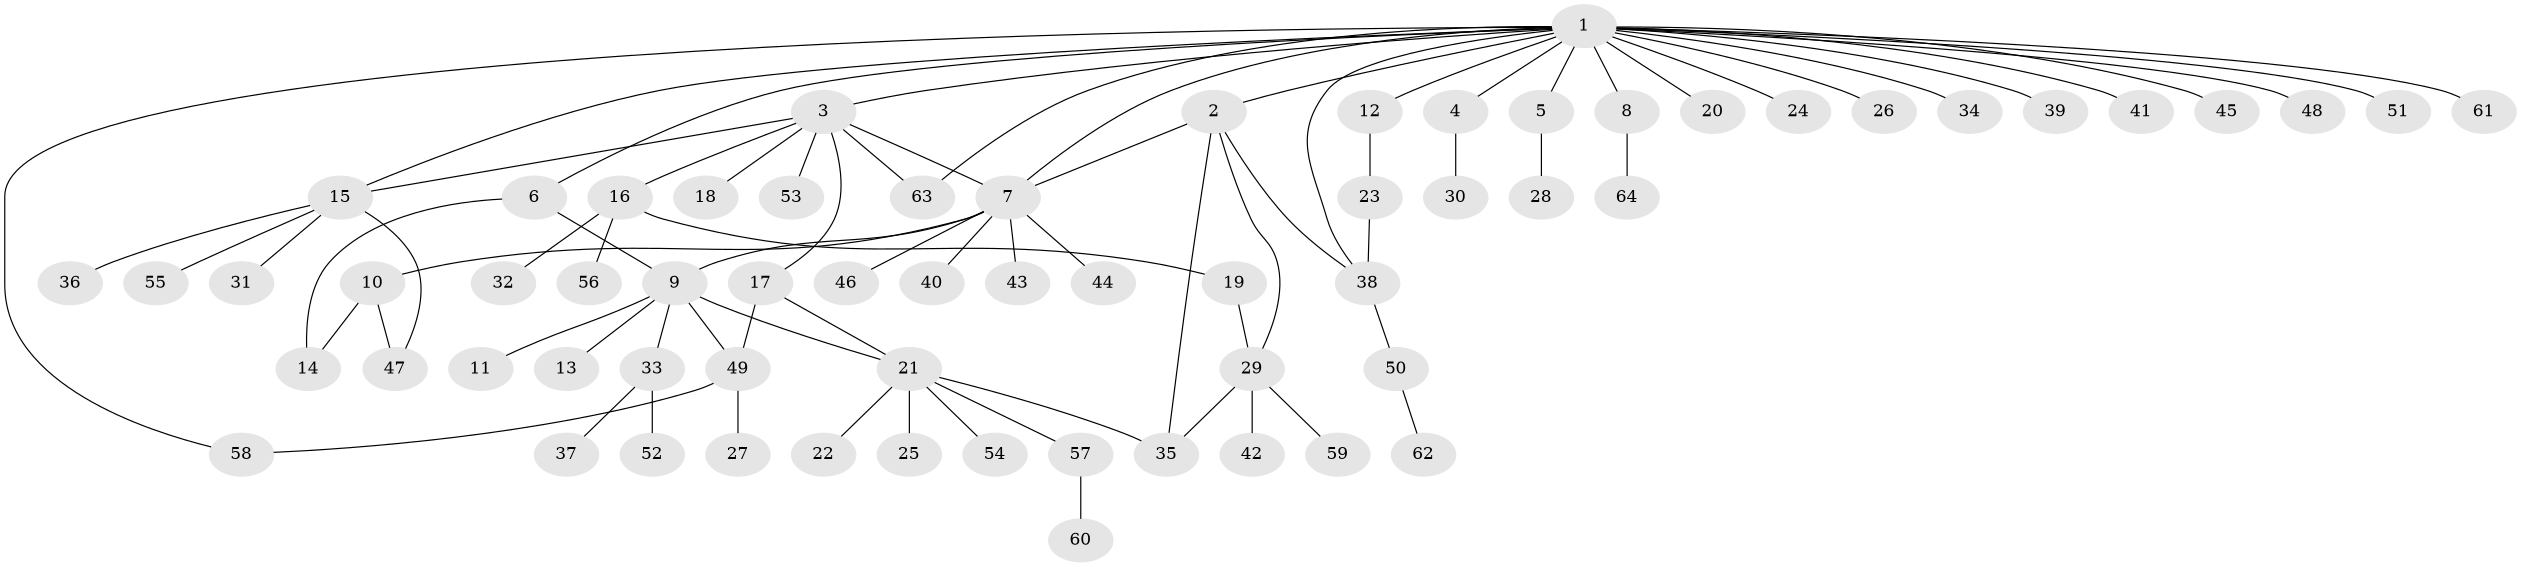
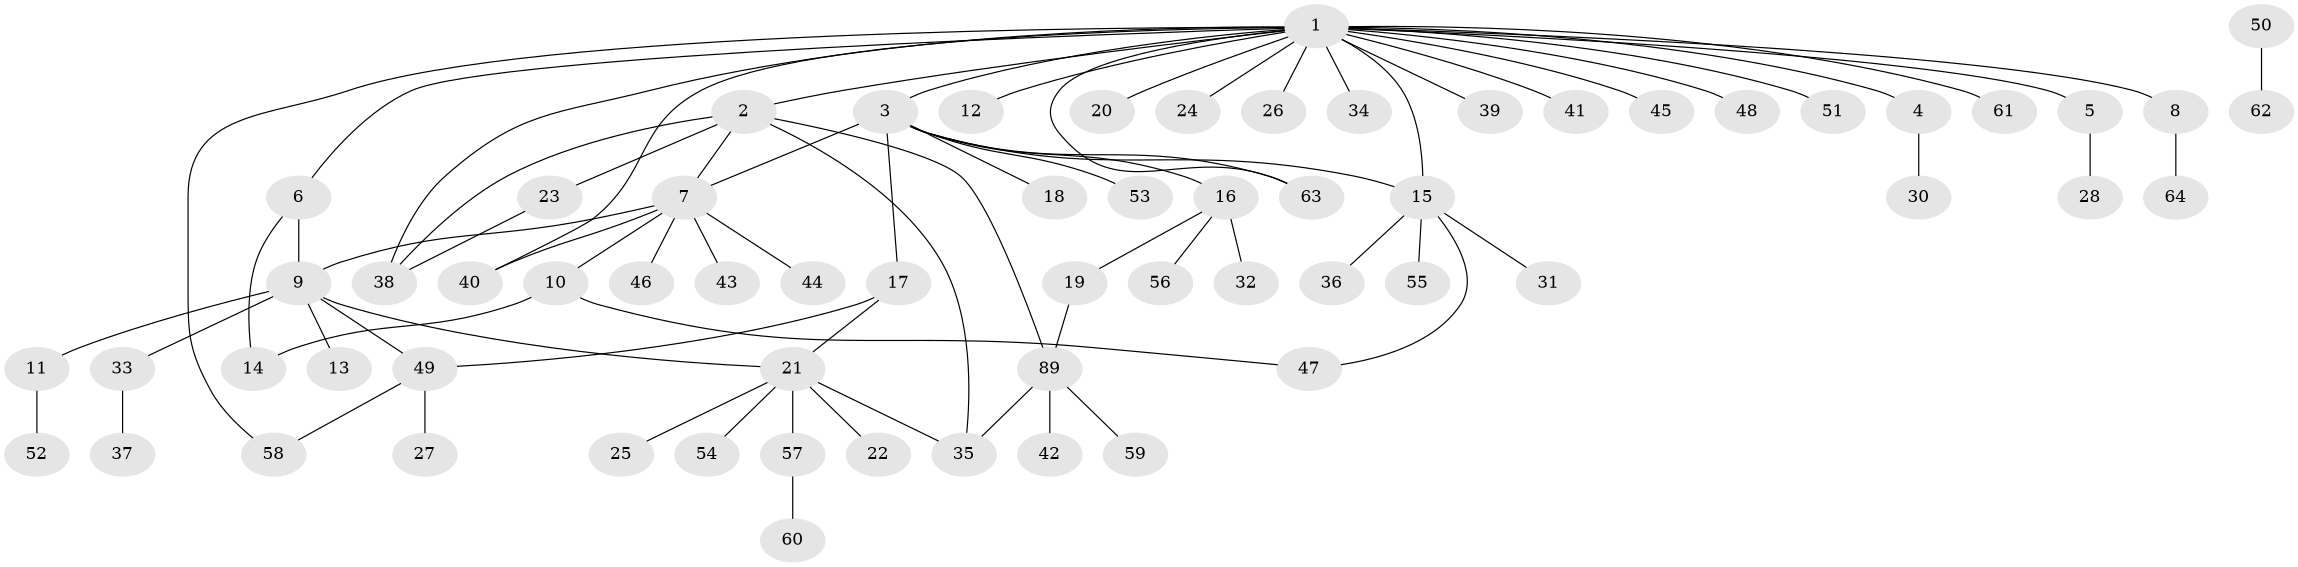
edge "1" -- "7": now "1" -- "40"
edge "12" -- "23": now "2" -- "23"
edge "38" -- "50": removed
node "29": label "29" -> "89"
edge "33" -- "52": now "11" -- "52"
